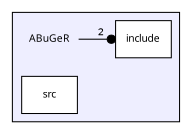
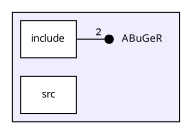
edge "ABuGeR" -> "include": reversed
